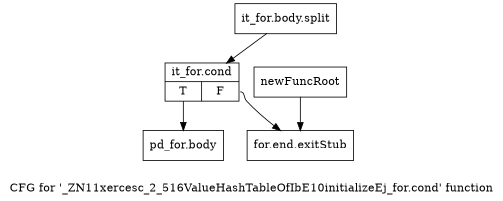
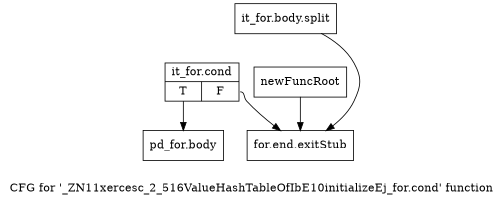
edge "it_for.body.split" -> "it_for.cond": now "it_for.body.split" -> "for.end.exitStub"
